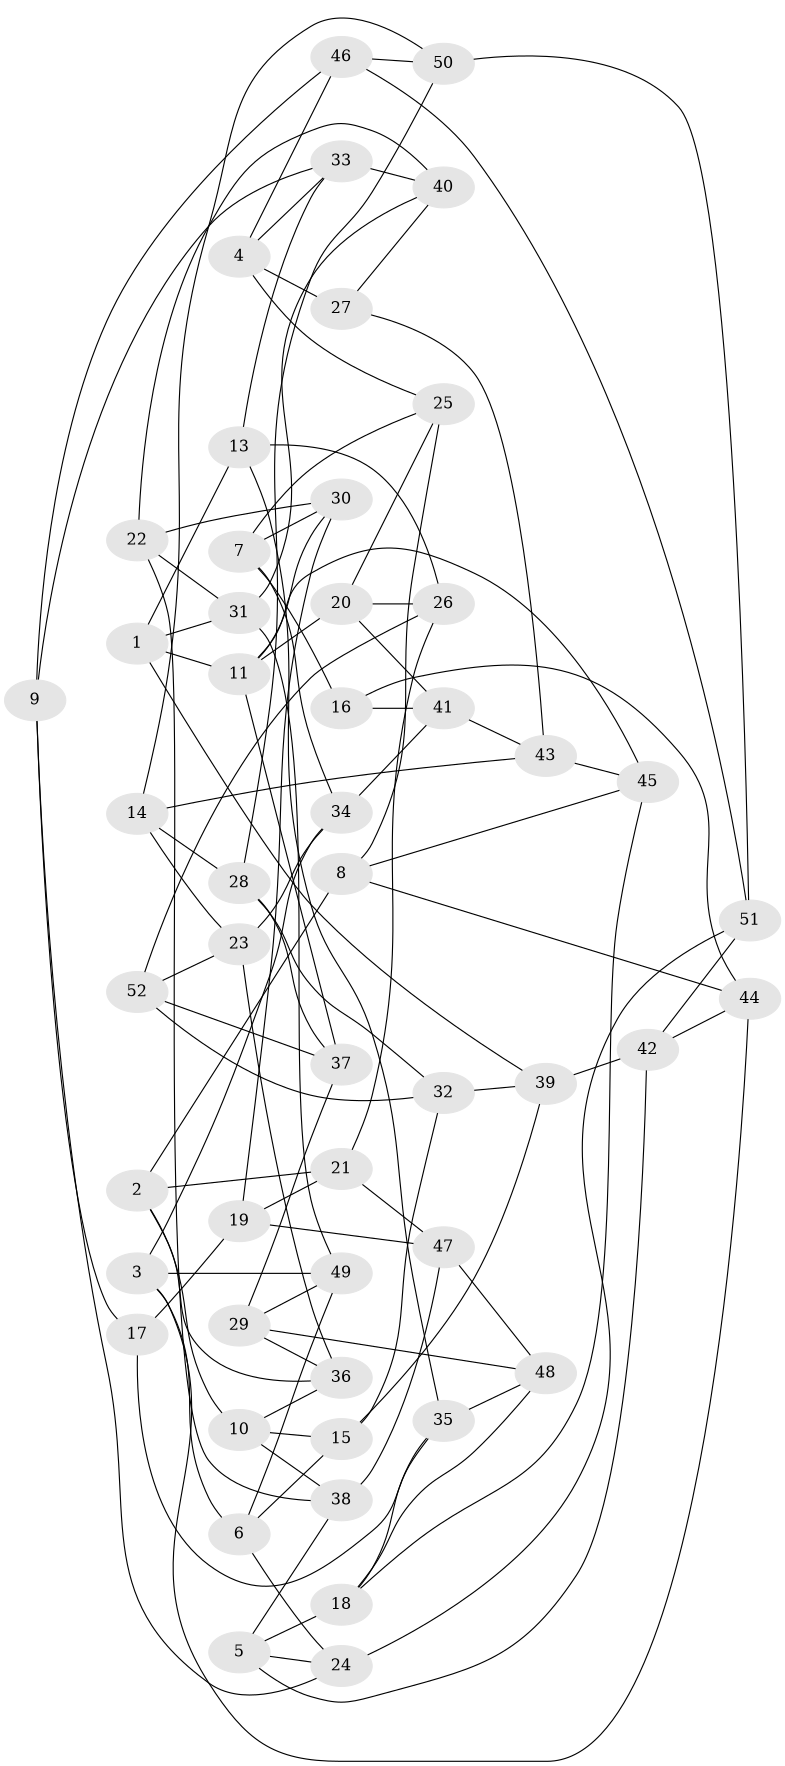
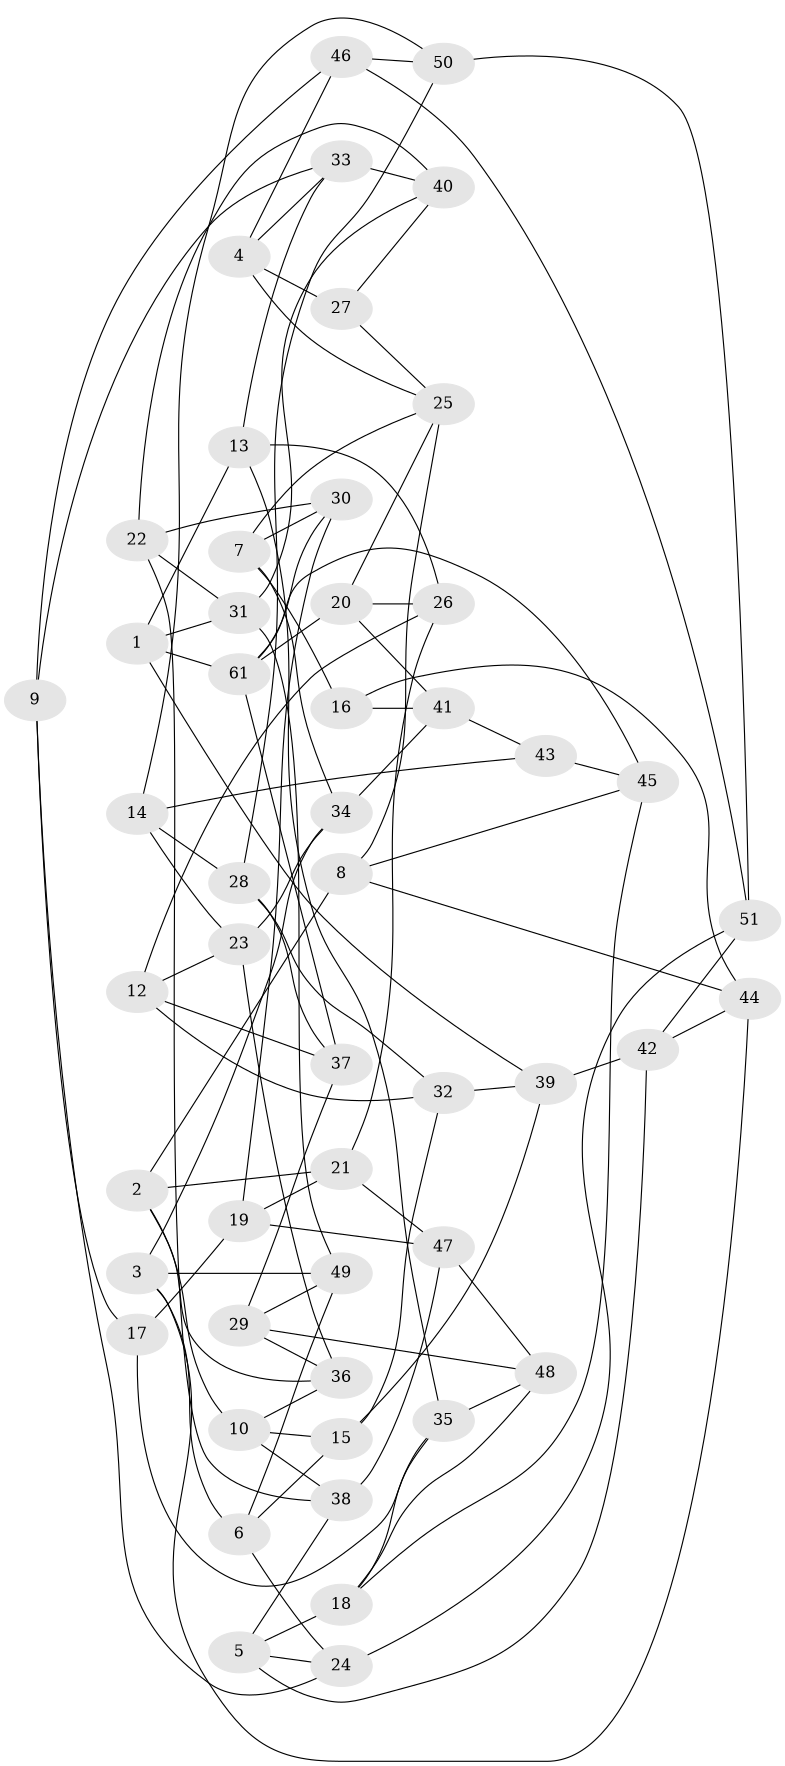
edge "27" -- "43": now "27" -- "25"
node "11": label "11" -> "61"
node "52": label "52" -> "12"
